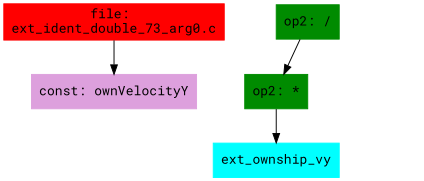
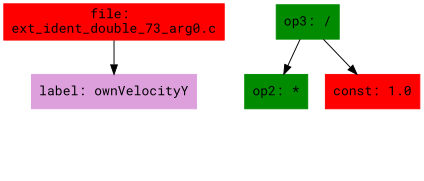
node "op2: /": label "op2: /" -> "op3: /"
node "const: ownVelocityY": label "const: ownVelocityY" -> "label: ownVelocityY"
node "const: 1.0": added
node "ext_ownship_vy": removed
